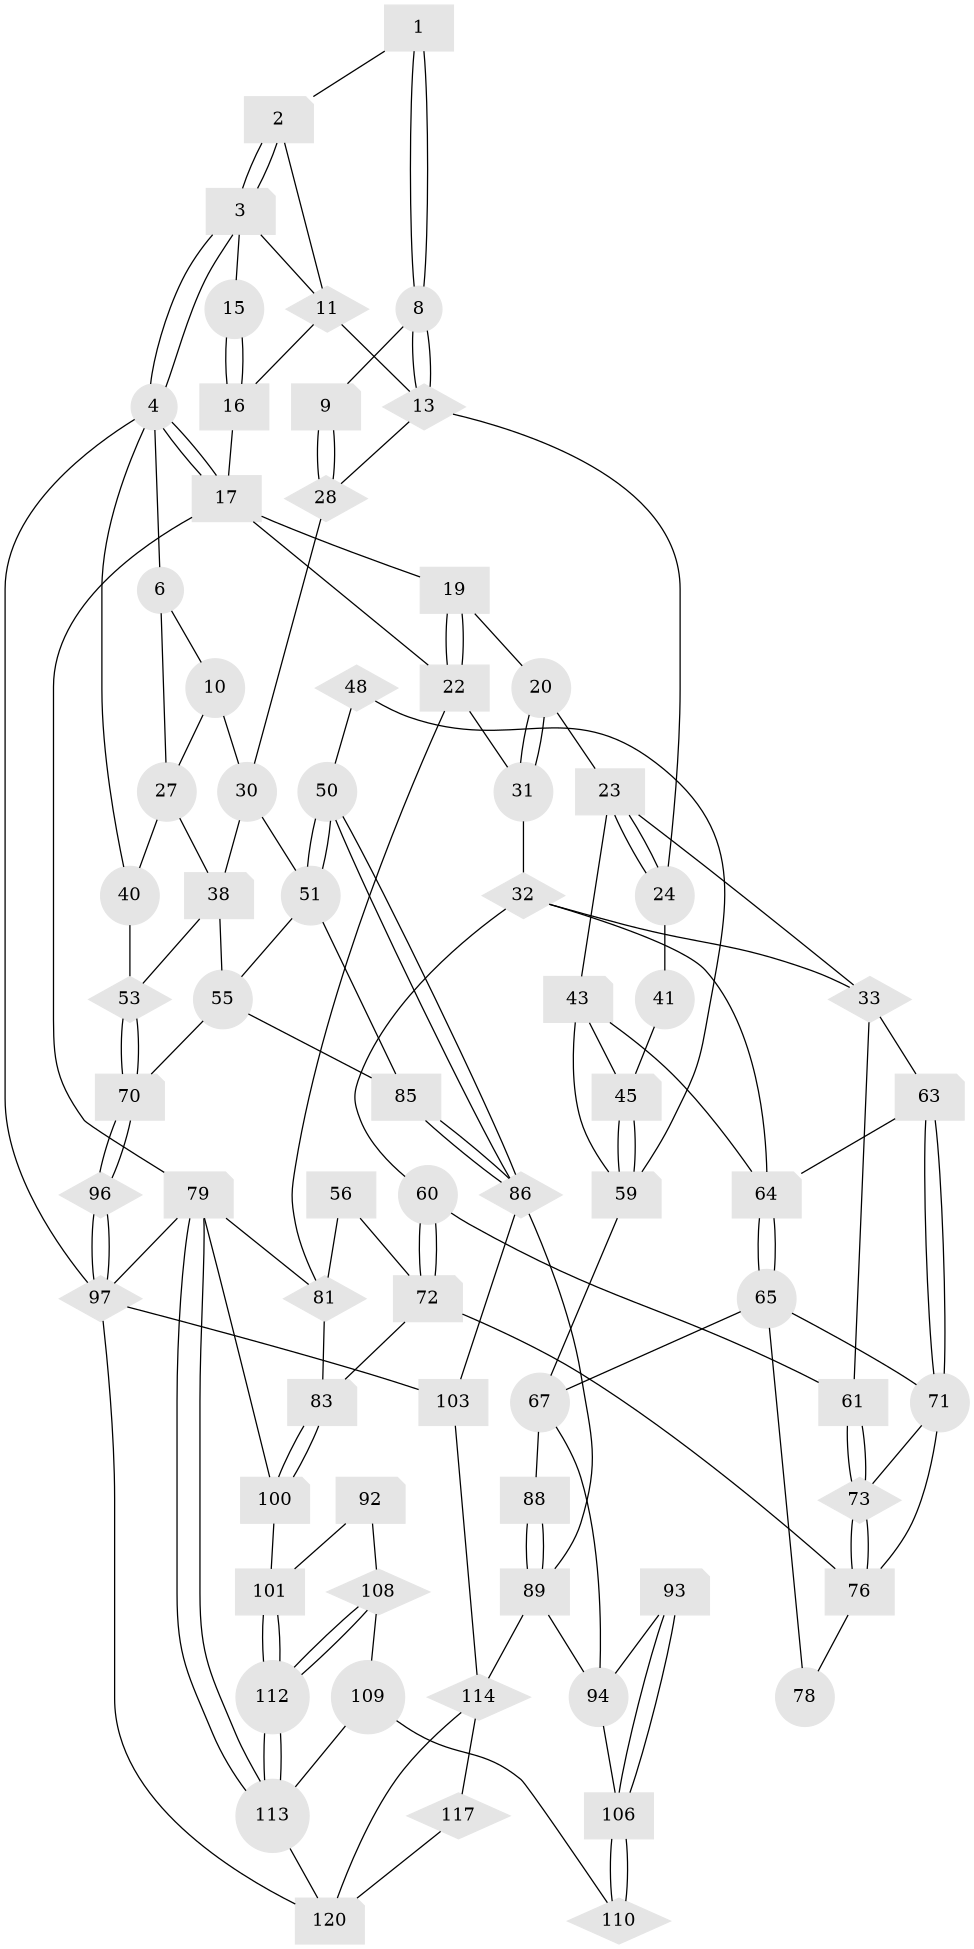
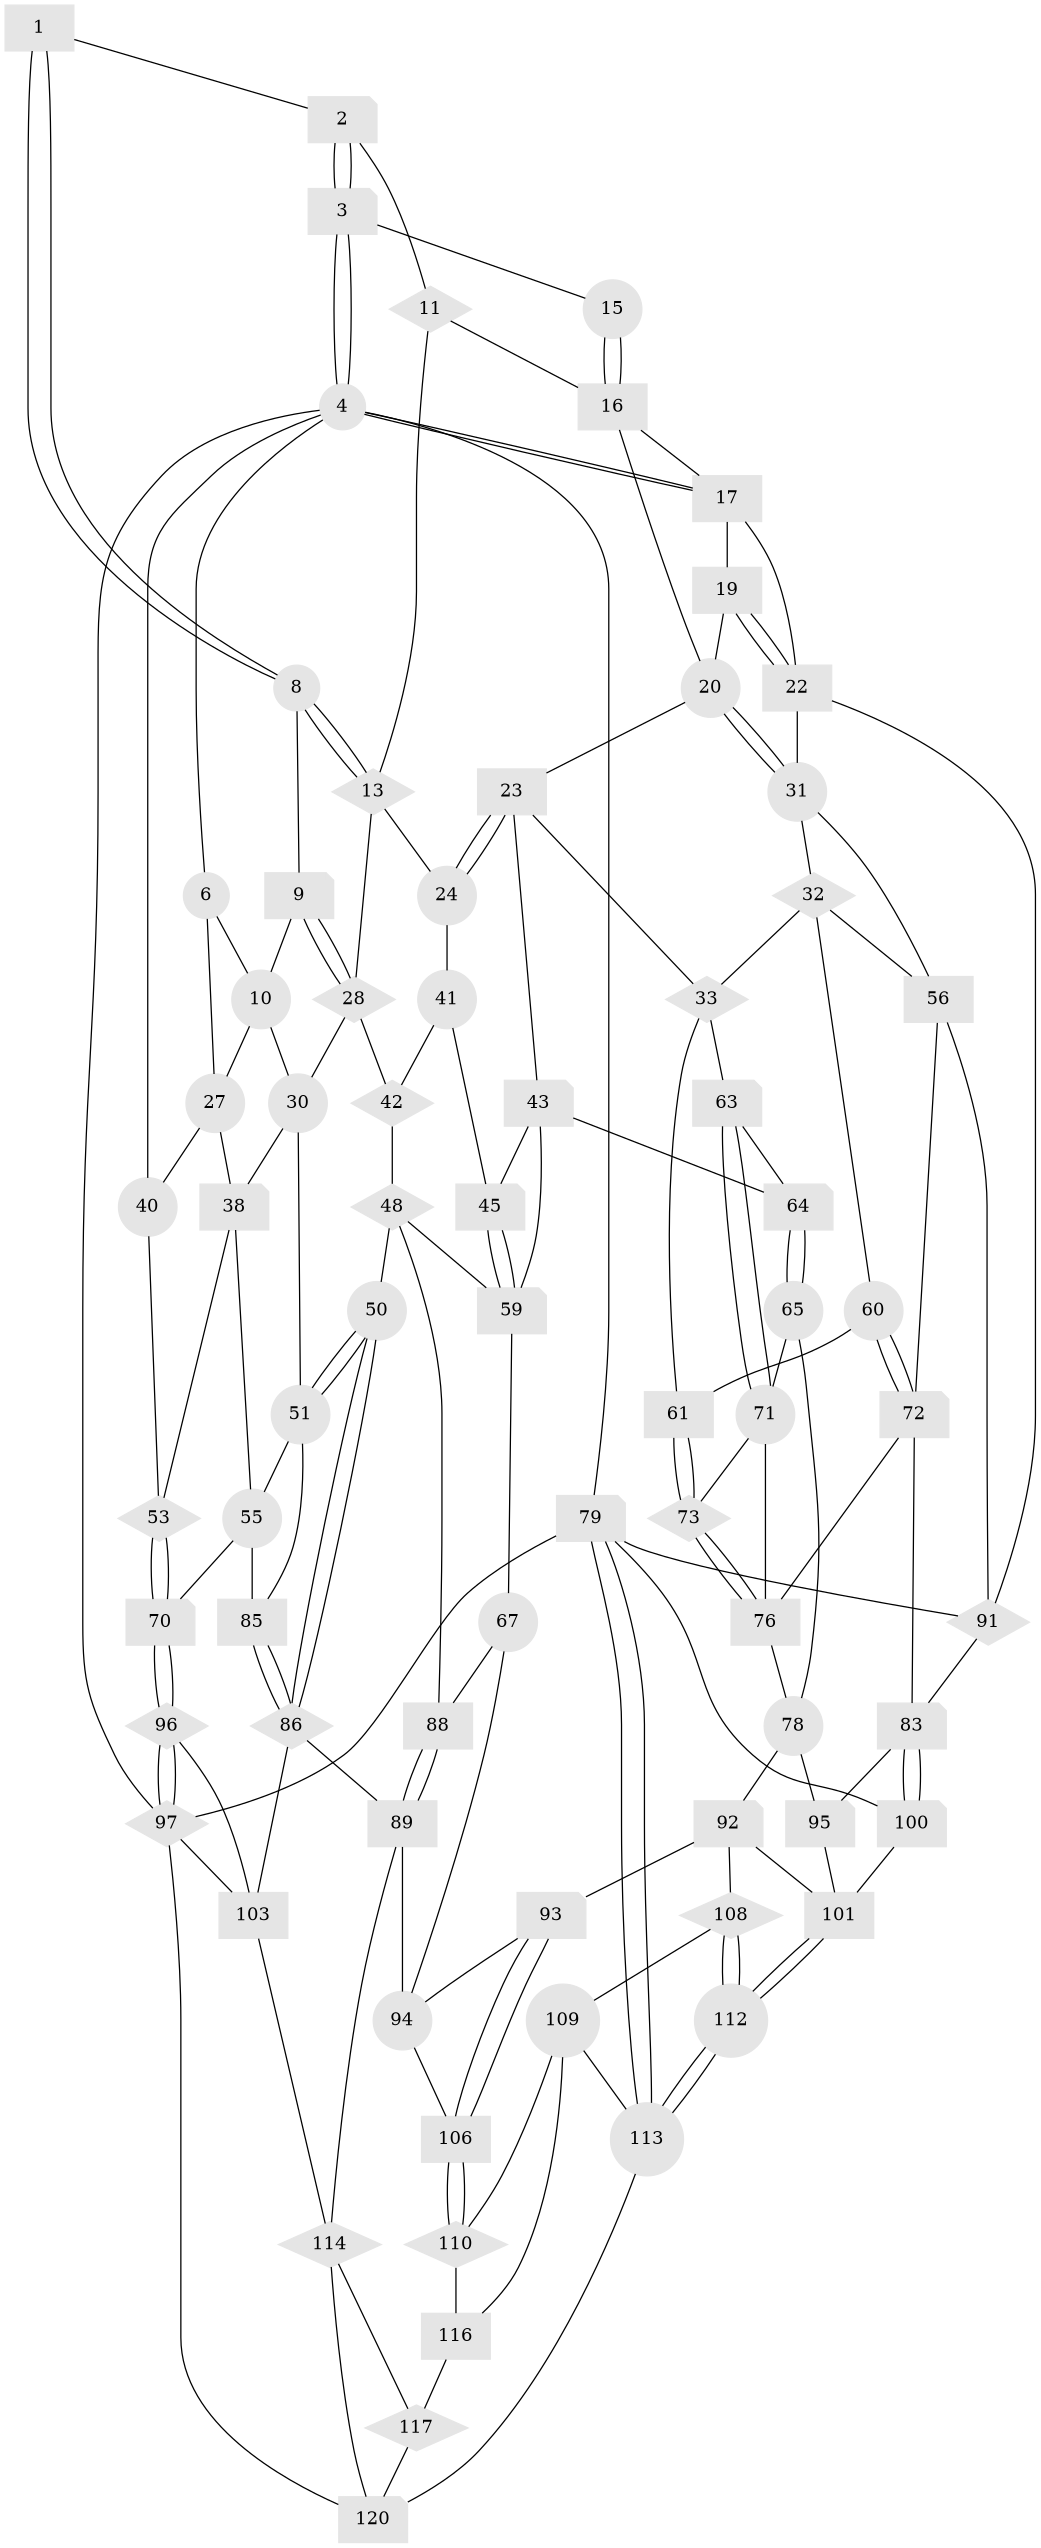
edge "3" -- "11": removed
edge "16" -- "20": added
edge "17" -- "79": now "4" -- "79"
edge "31" -- "56": added
edge "9" -- "10": added
edge "32" -- "64": now "32" -- "56"
node "42": added
node "81": label "81" -> "91"
edge "65" -- "67": removed
edge "48" -- "88": added
edge "78" -- "92": added
edge "96" -- "103": added
node "95": added
edge "92" -- "93": added
node "116": added
